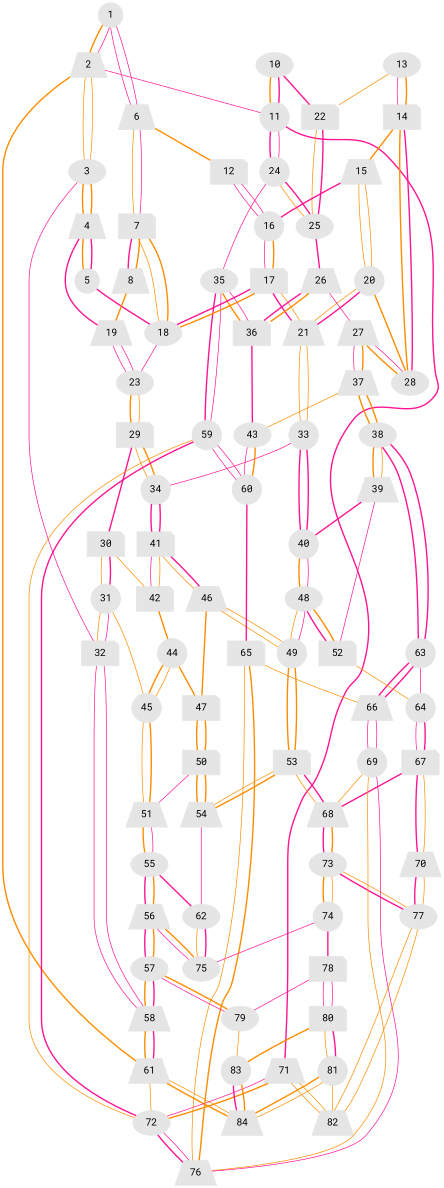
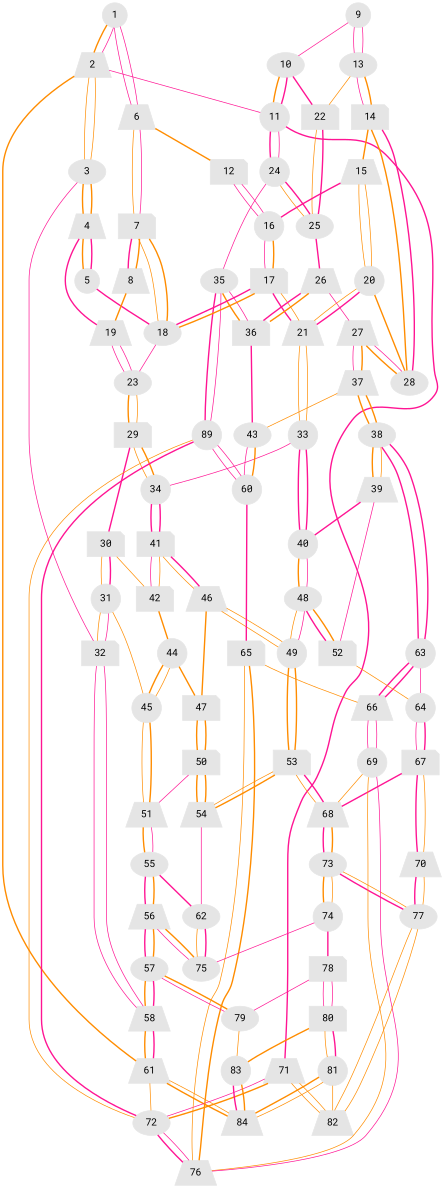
node "9": added
node "59": label "59" -> "89"
